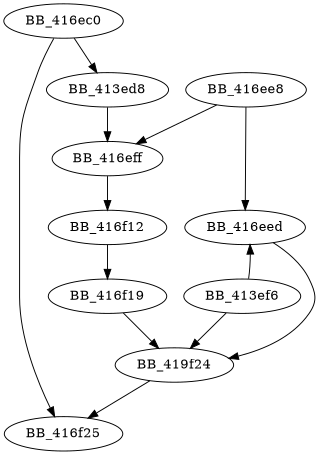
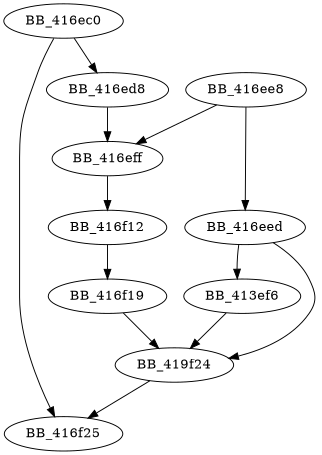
node "BB_413ed8": label "BB_413ed8" -> "BB_416ed8"
edge "BB_413ef6" -> "BB_416eed": reversed
